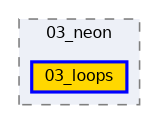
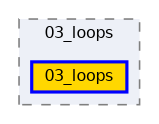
cluster "03_neon": label "03_neon" -> "03_loops"
